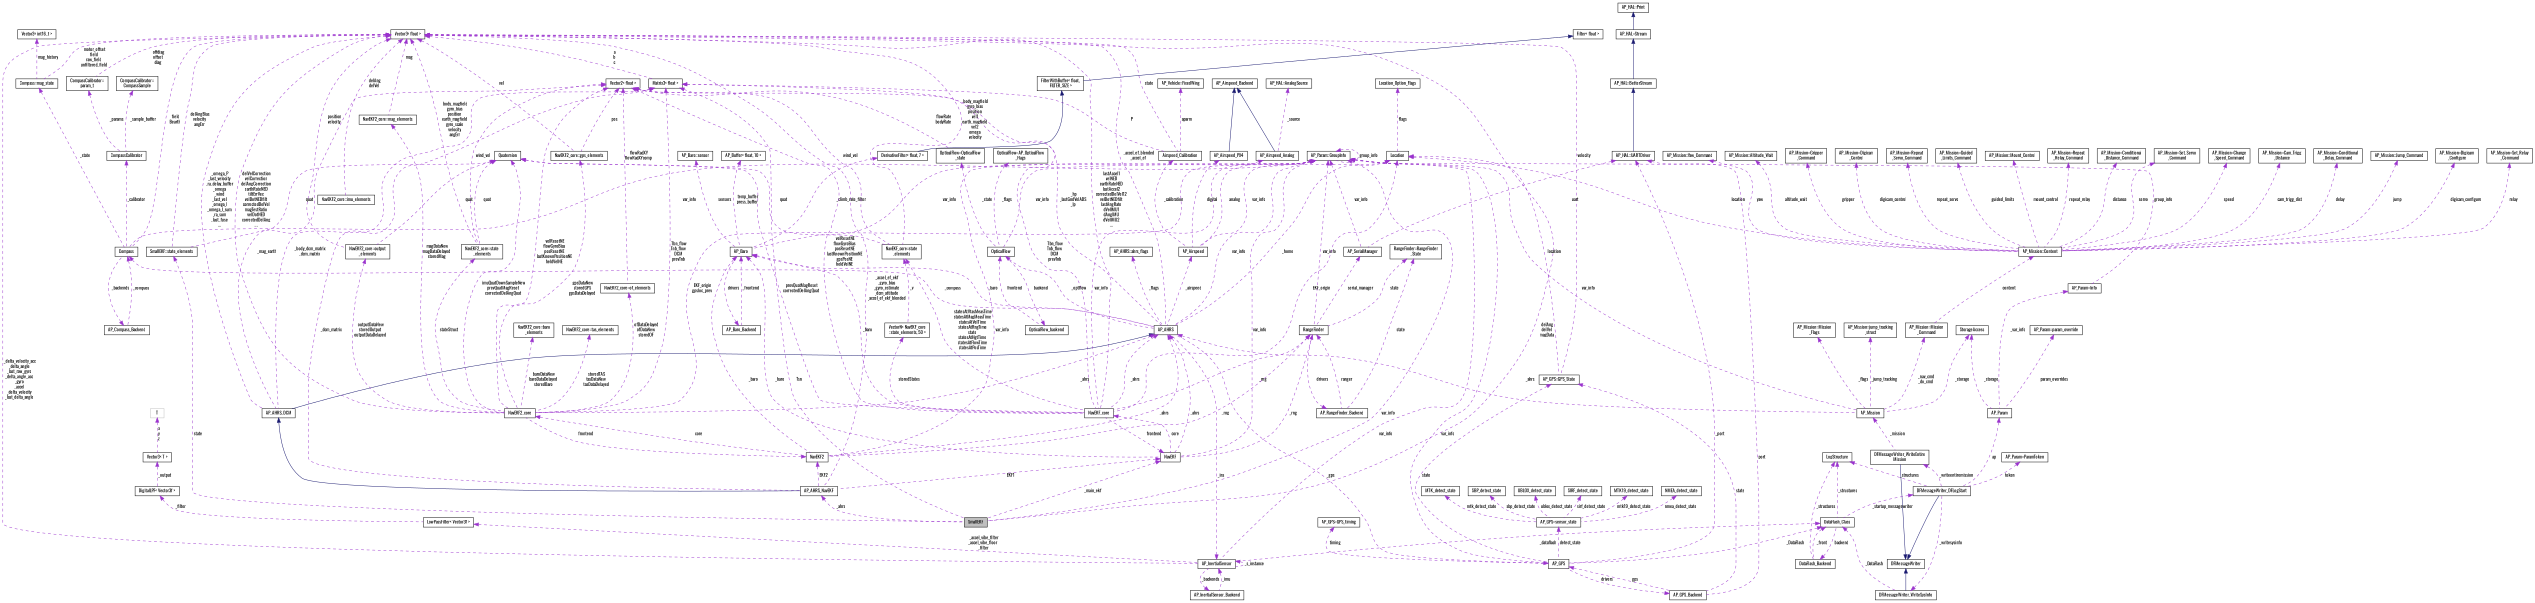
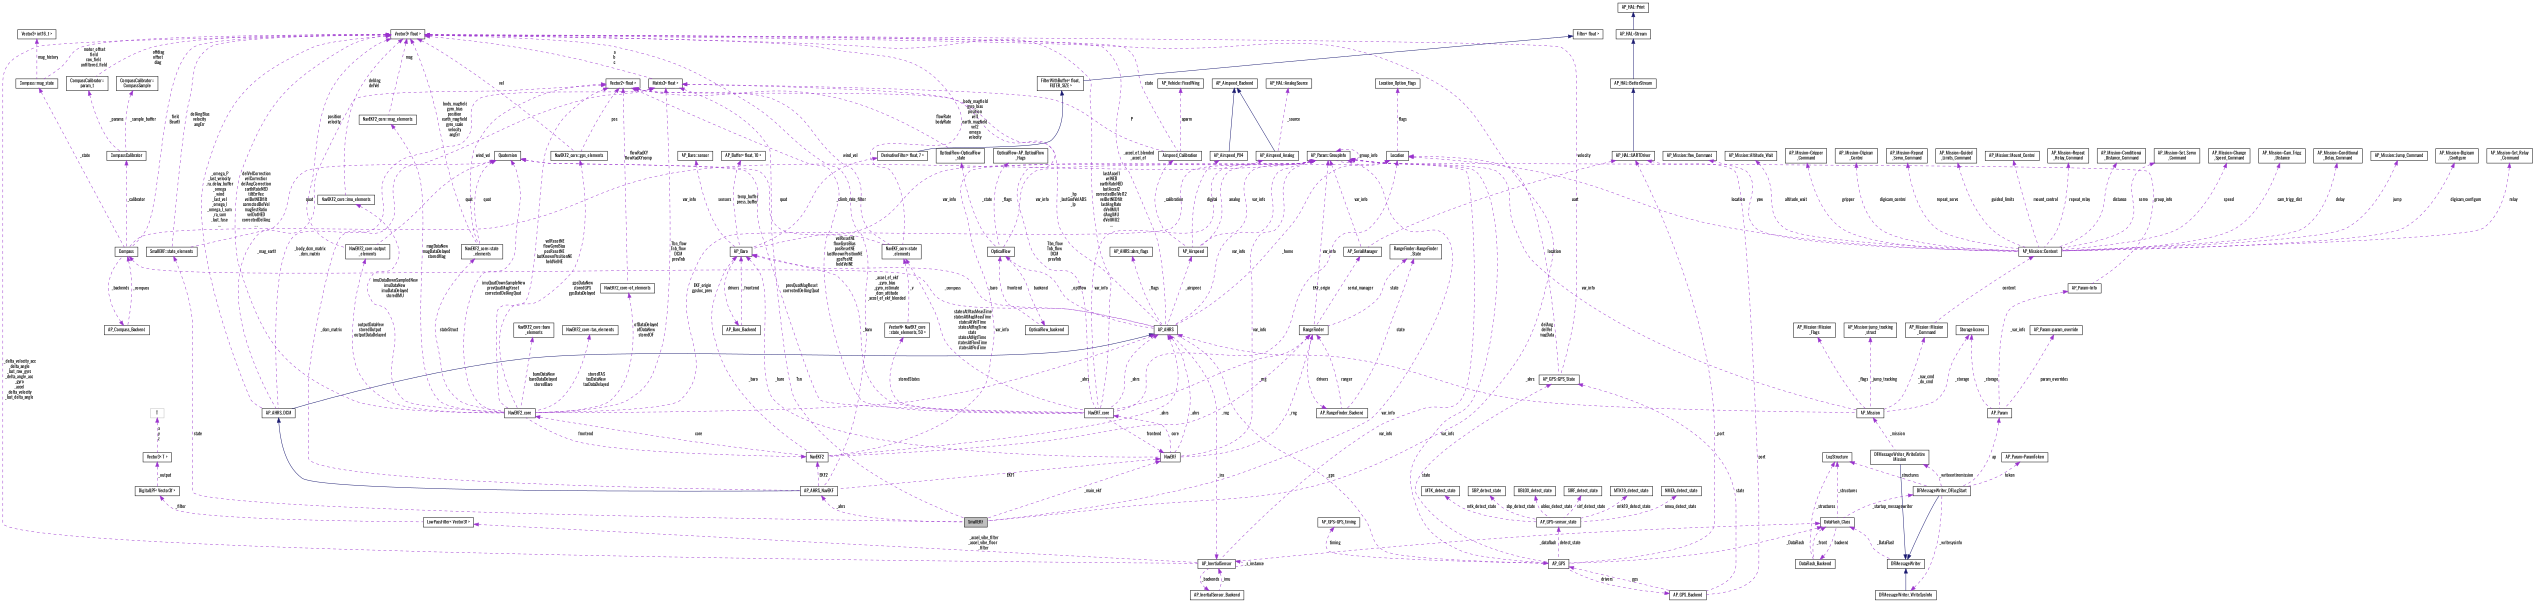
edge "NavEKF2_core" -> "NavEKF2_core::imu_elements": added, label "imuDataDownSampledNew imuDataNew imuDataDelayed storedIMU"
edge "DFMessageWriter_WriteSysInfo" -> "DataFlash_Class": now "DFMessageWriter" -> "DataFlash_Class"
